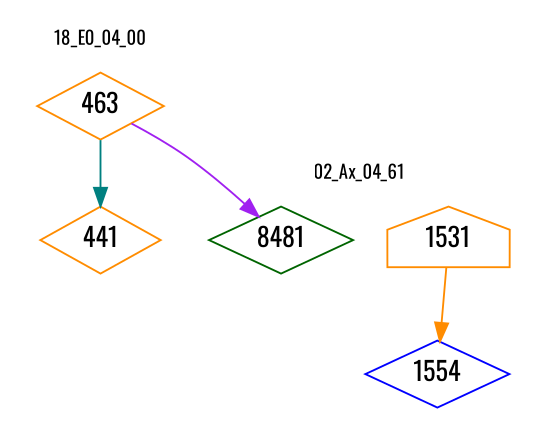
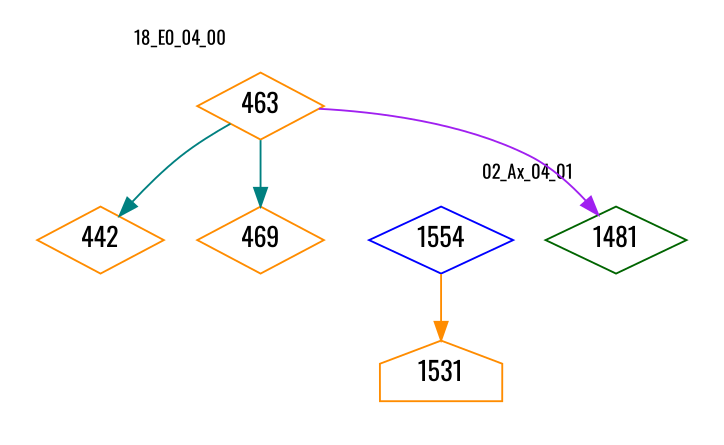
cluster "02_Ax_04_61": label "02_Ax_04_61" -> "02_Ax_04_01"
node "441": label "441" -> "442"
node "469": added
node "8481": label "8481" -> "1481"
edge "1531" -> "1554": reversed
